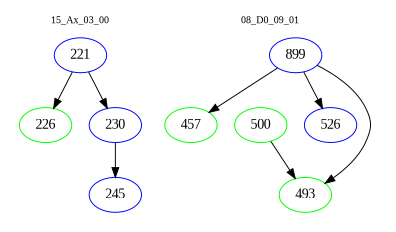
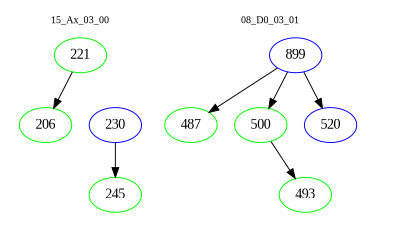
cluster "08_D0_09_01": label "08_D0_09_01" -> "08_D0_03_01"
node "221": color blue -> green
edge "221" -> "230": removed
edge "899" -> "493": now "899" -> "500"
node "226": label "226" -> "206"
node "457": label "457" -> "487"
node "526": label "526" -> "520"
node "245": color blue -> green
